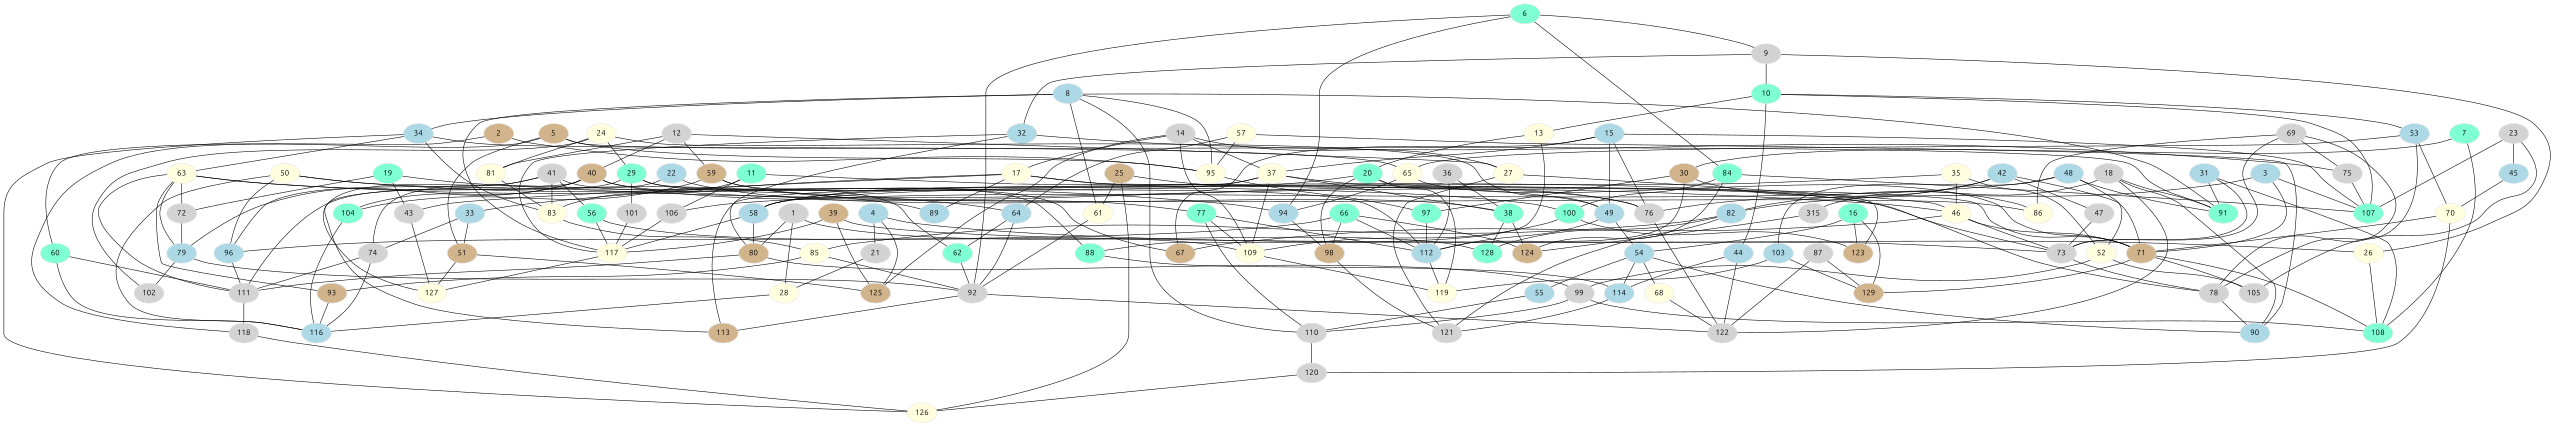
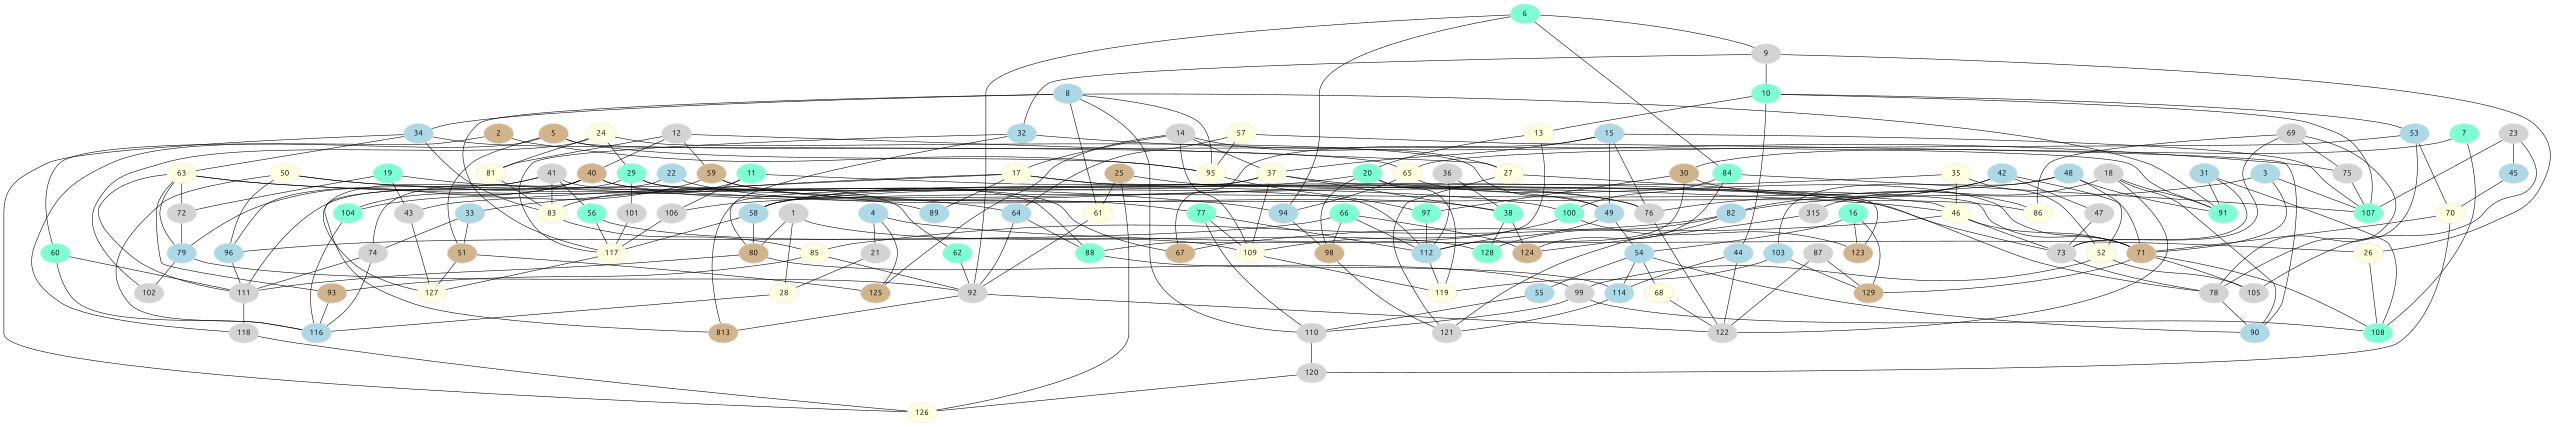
node "39": removed
edge "64" -- "62": now "64" -- "88"
node "113": label "113" -> "813"
